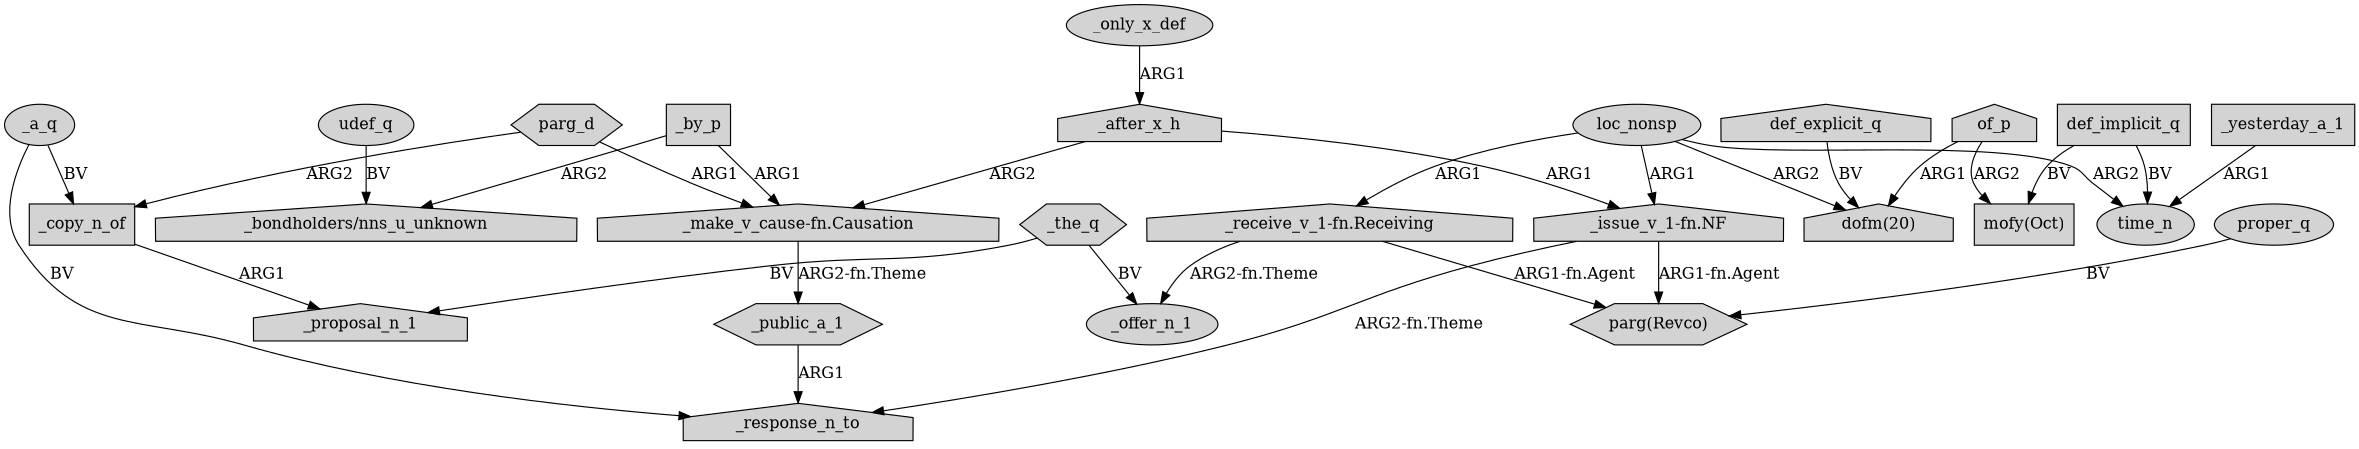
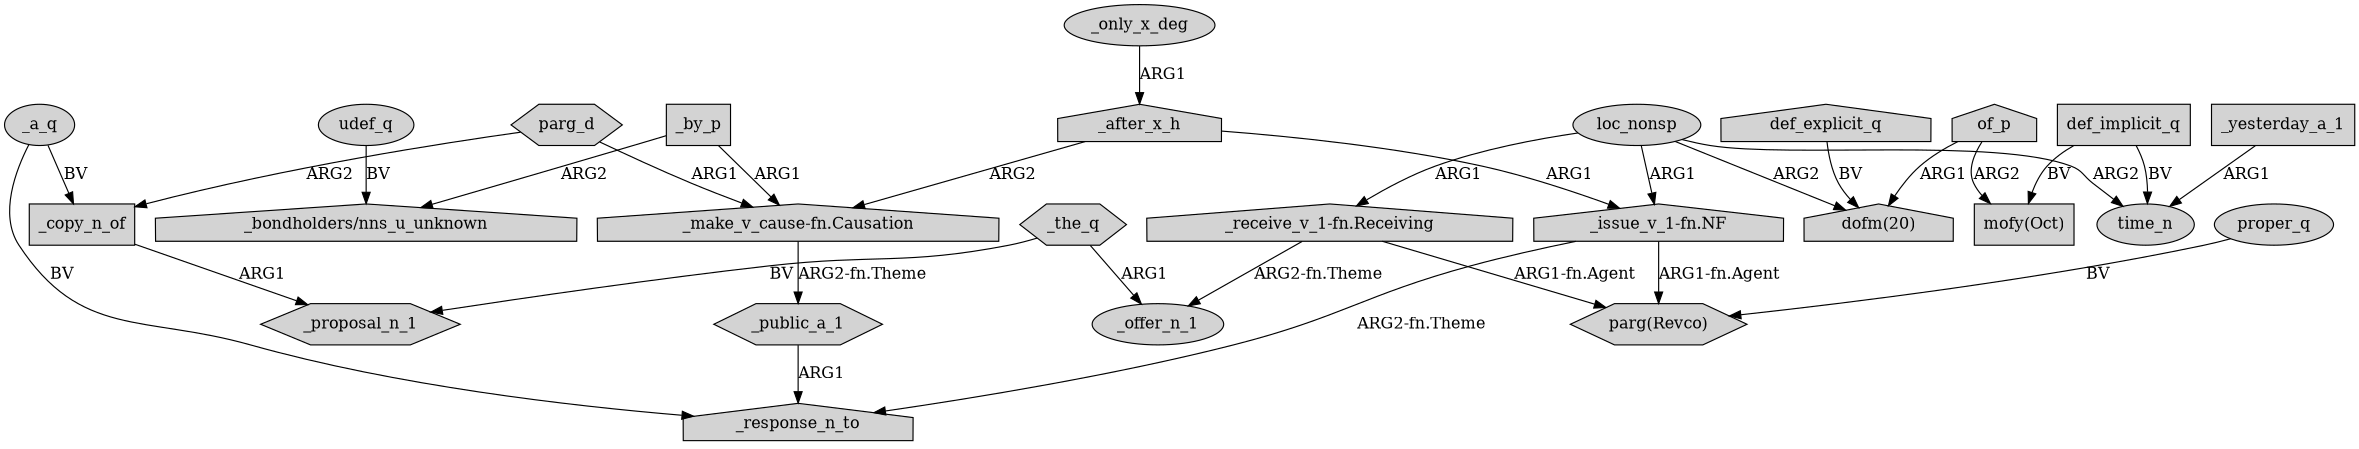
node "_only_x_def": label "_only_x_def" -> "_only_x_deg"
edge "_the_q" -> "_offer_n_1": label "BV" -> "ARG1"
node "_proposal_n_1": shape house -> hexagon
